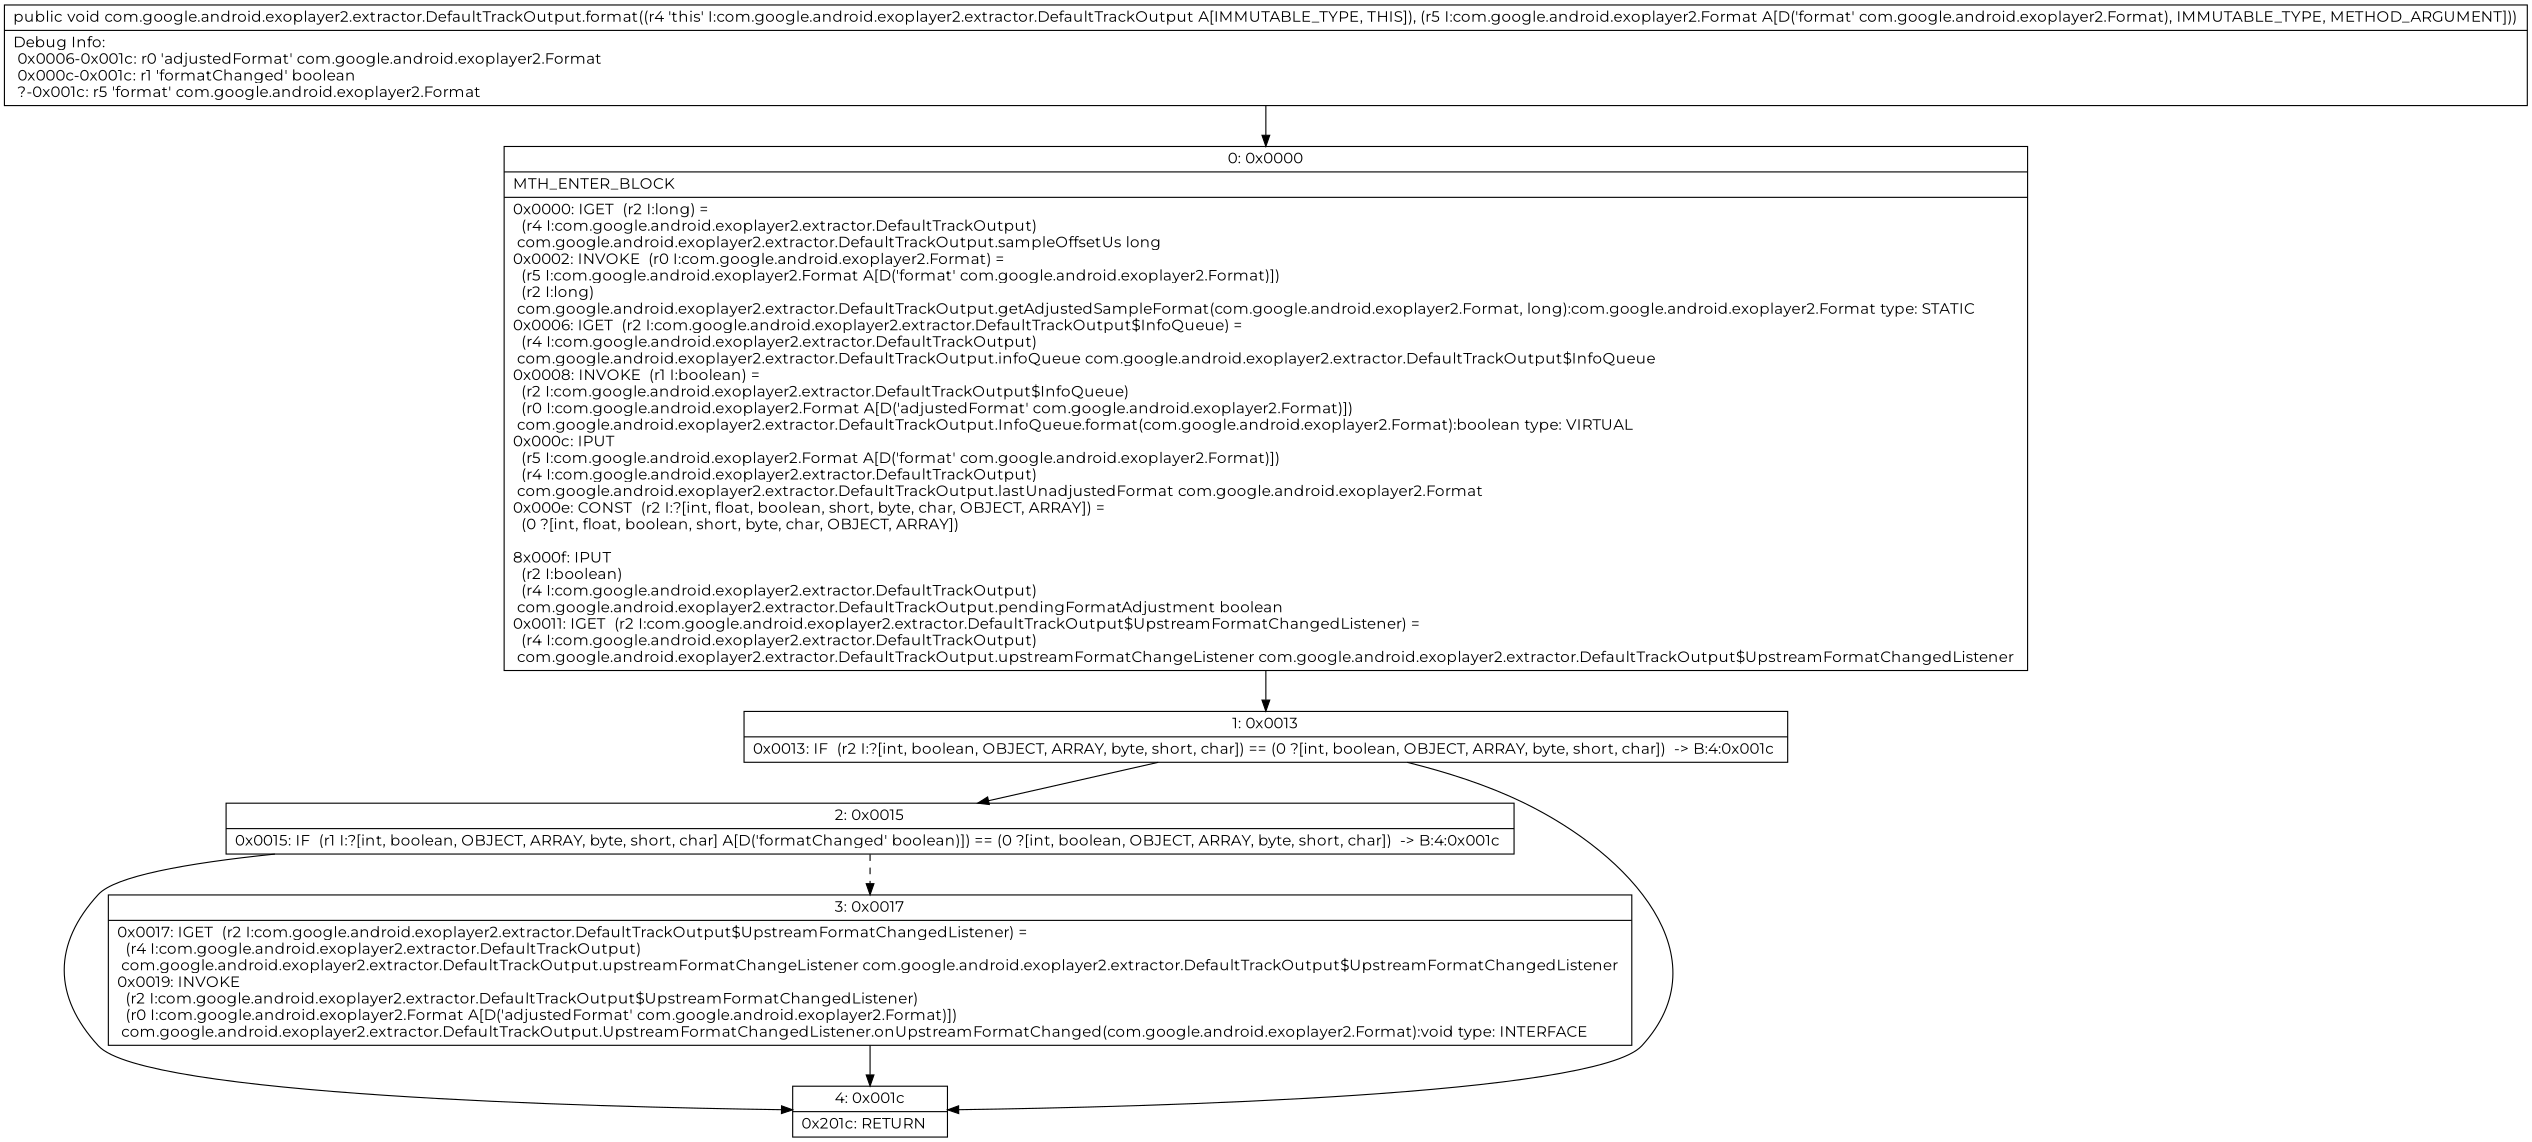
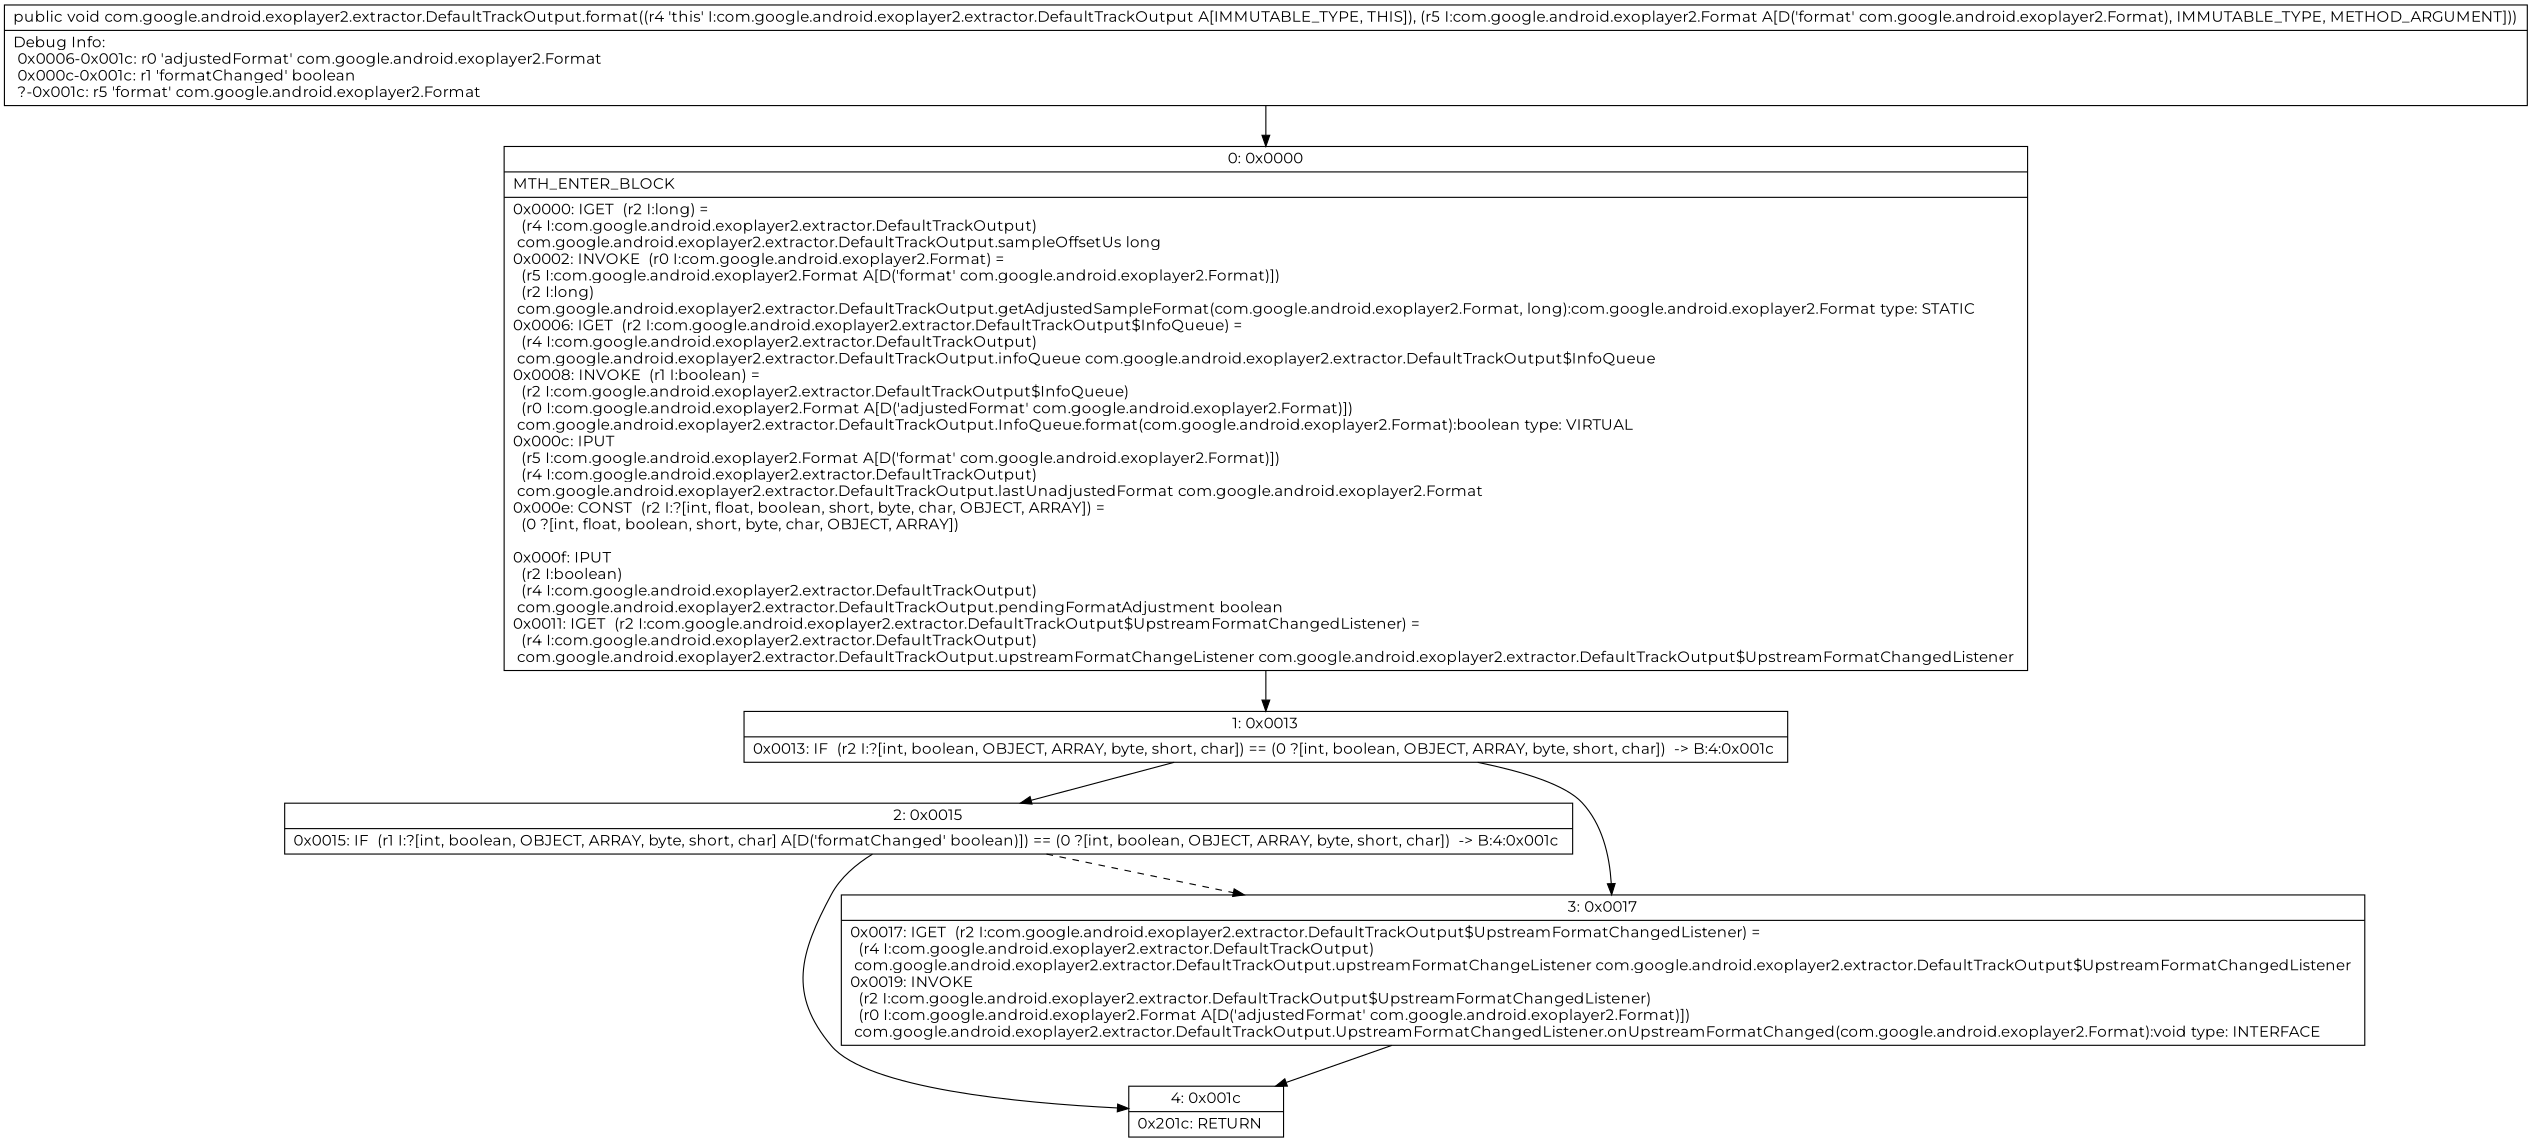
node "0: 0x0000": text "8x000f: IPUT" -> "0x000f: IPUT"
edge "1: 0x0013" -> "4: 0x001c": now "1: 0x0013" -> "3: 0x0017"
